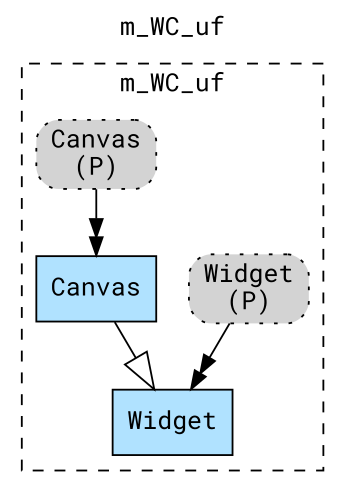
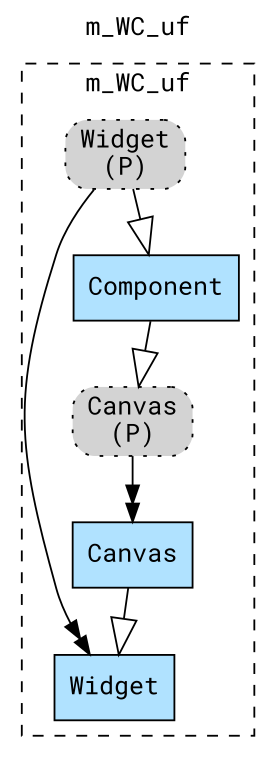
node "Component": added
